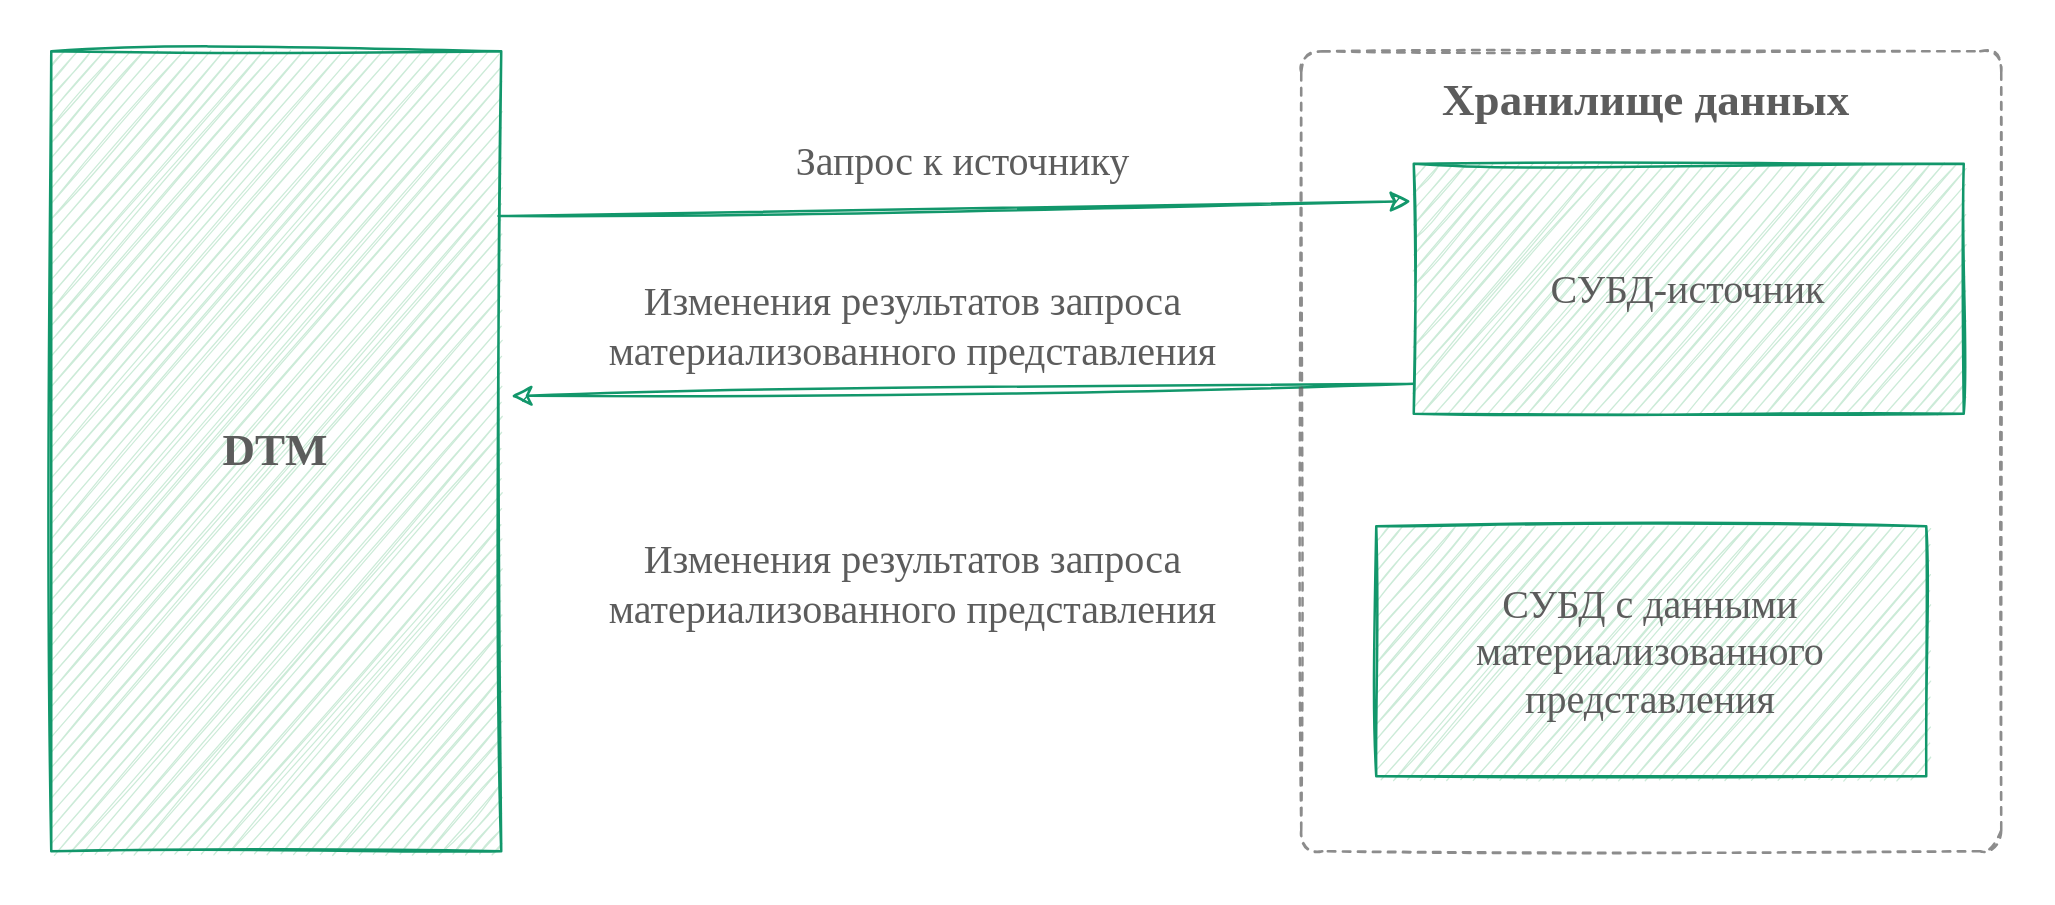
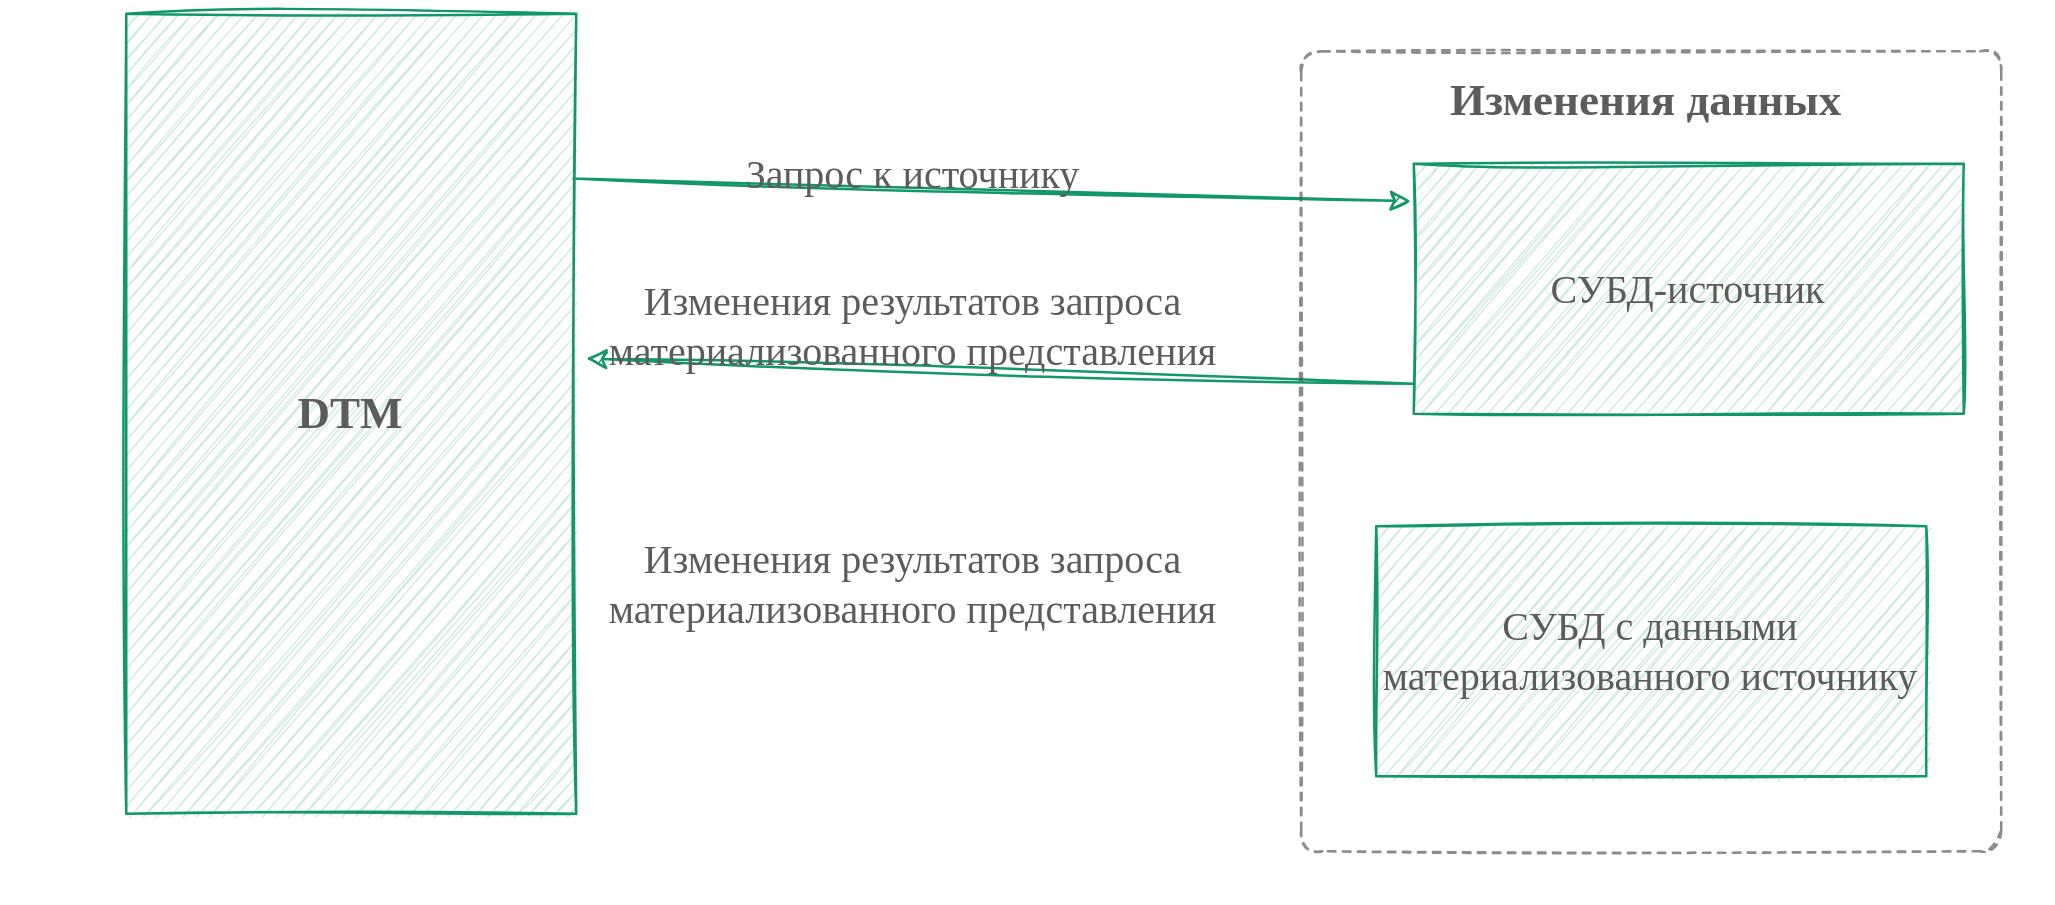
node "Хранилище данных": label "Хранилище данных" -> "Изменения данных"
node "Запрос к источнику": moved (964, 161) -> (914, 174)
node "DTM": moved (276, 451) -> (351, 414)
node "СУБД с данными материализованного представления": label "СУБД с данными материализованного представления" -> "СУБД с данными материализованного источнику"
